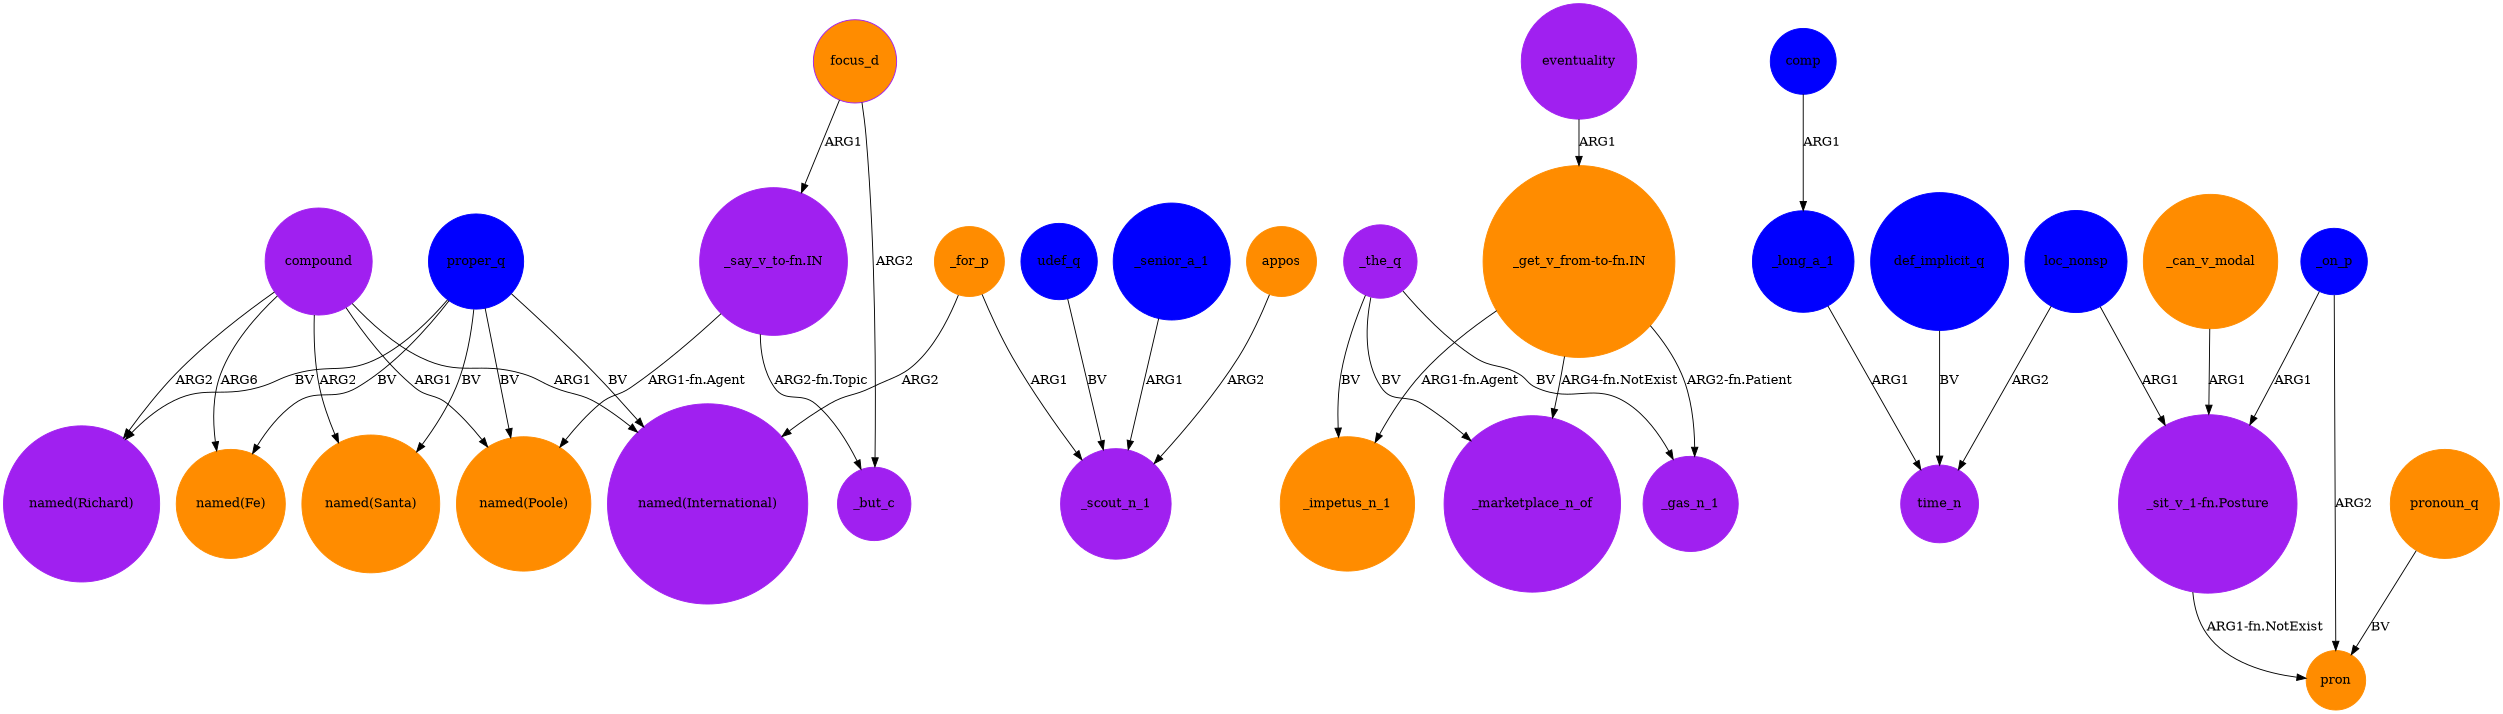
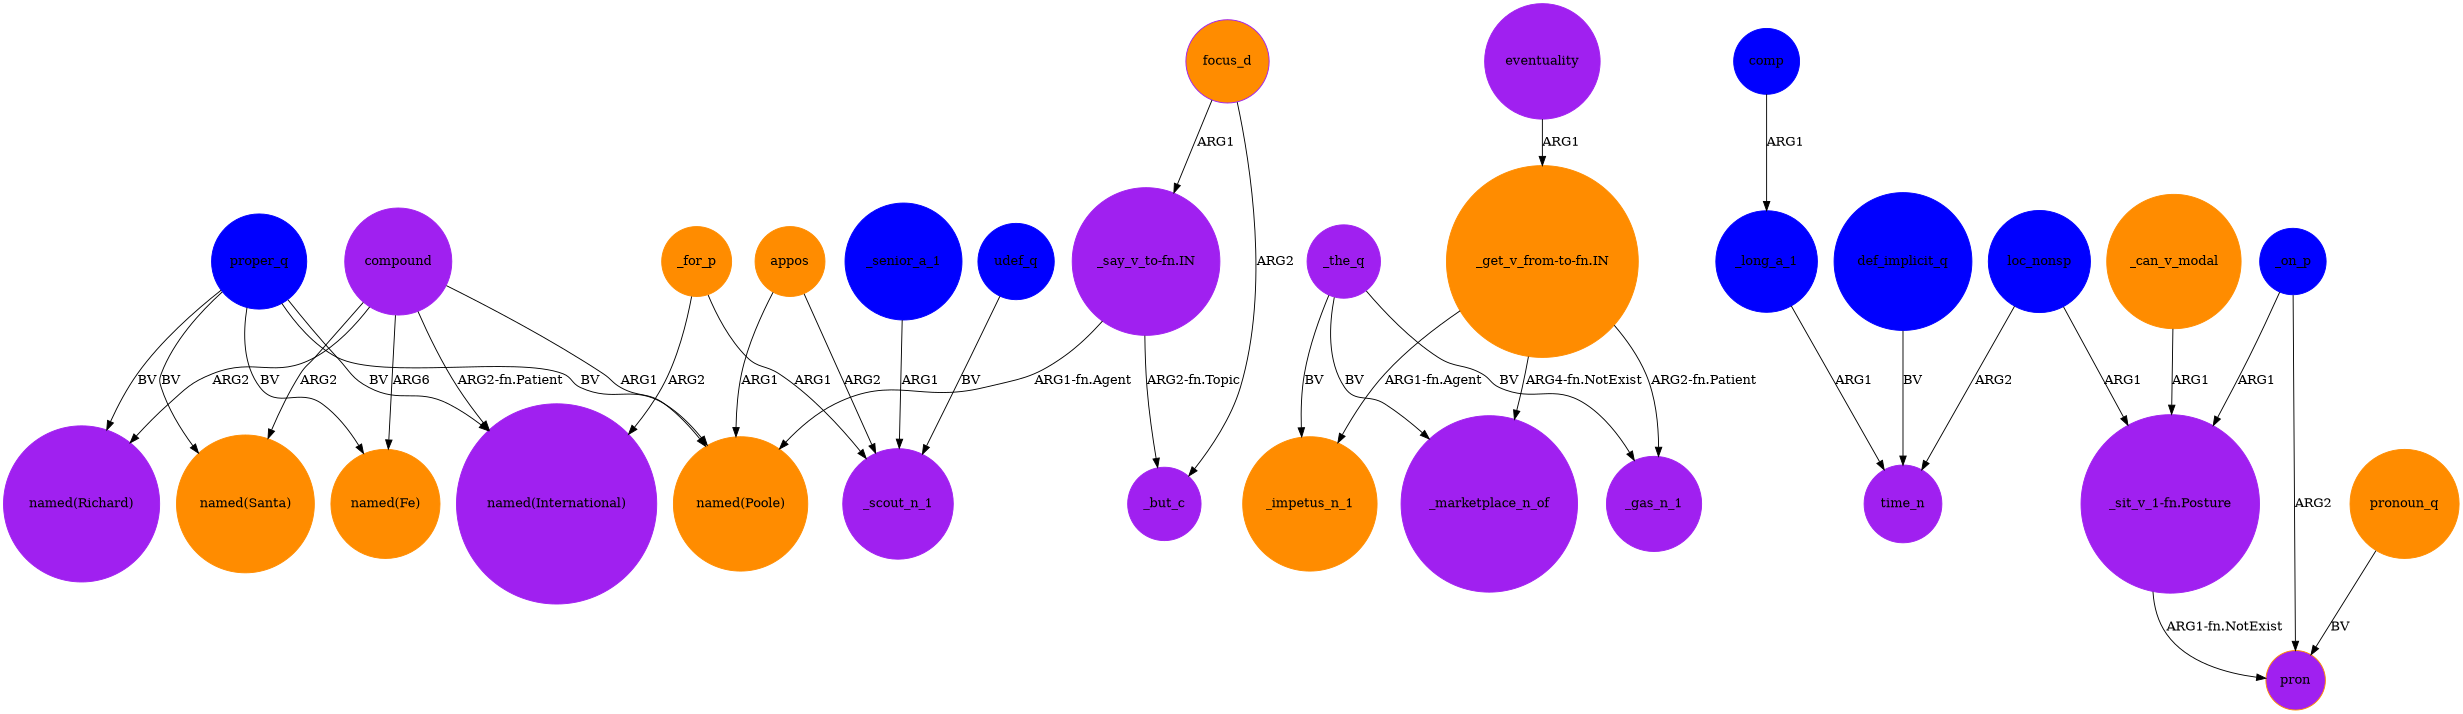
edge "appos" -> "named(Poole)": added, label "ARG1"
edge "compound" -> "named(International)": label "ARG1" -> "ARG2-fn.Patient"
node "pron": fillcolor darkorange -> purple
